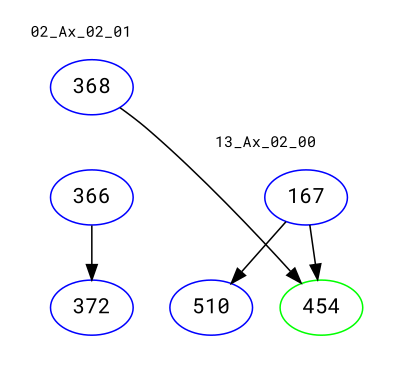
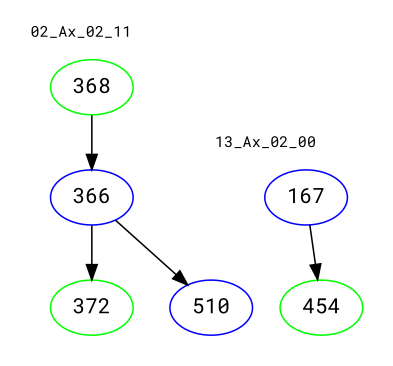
cluster "02_Ax_02_01": label "02_Ax_02_01" -> "02_Ax_02_11"
node "368": color blue -> green
edge "368" -> "454": now "368" -> "366"
edge "167" -> "510": now "366" -> "510"
node "372": color blue -> green
